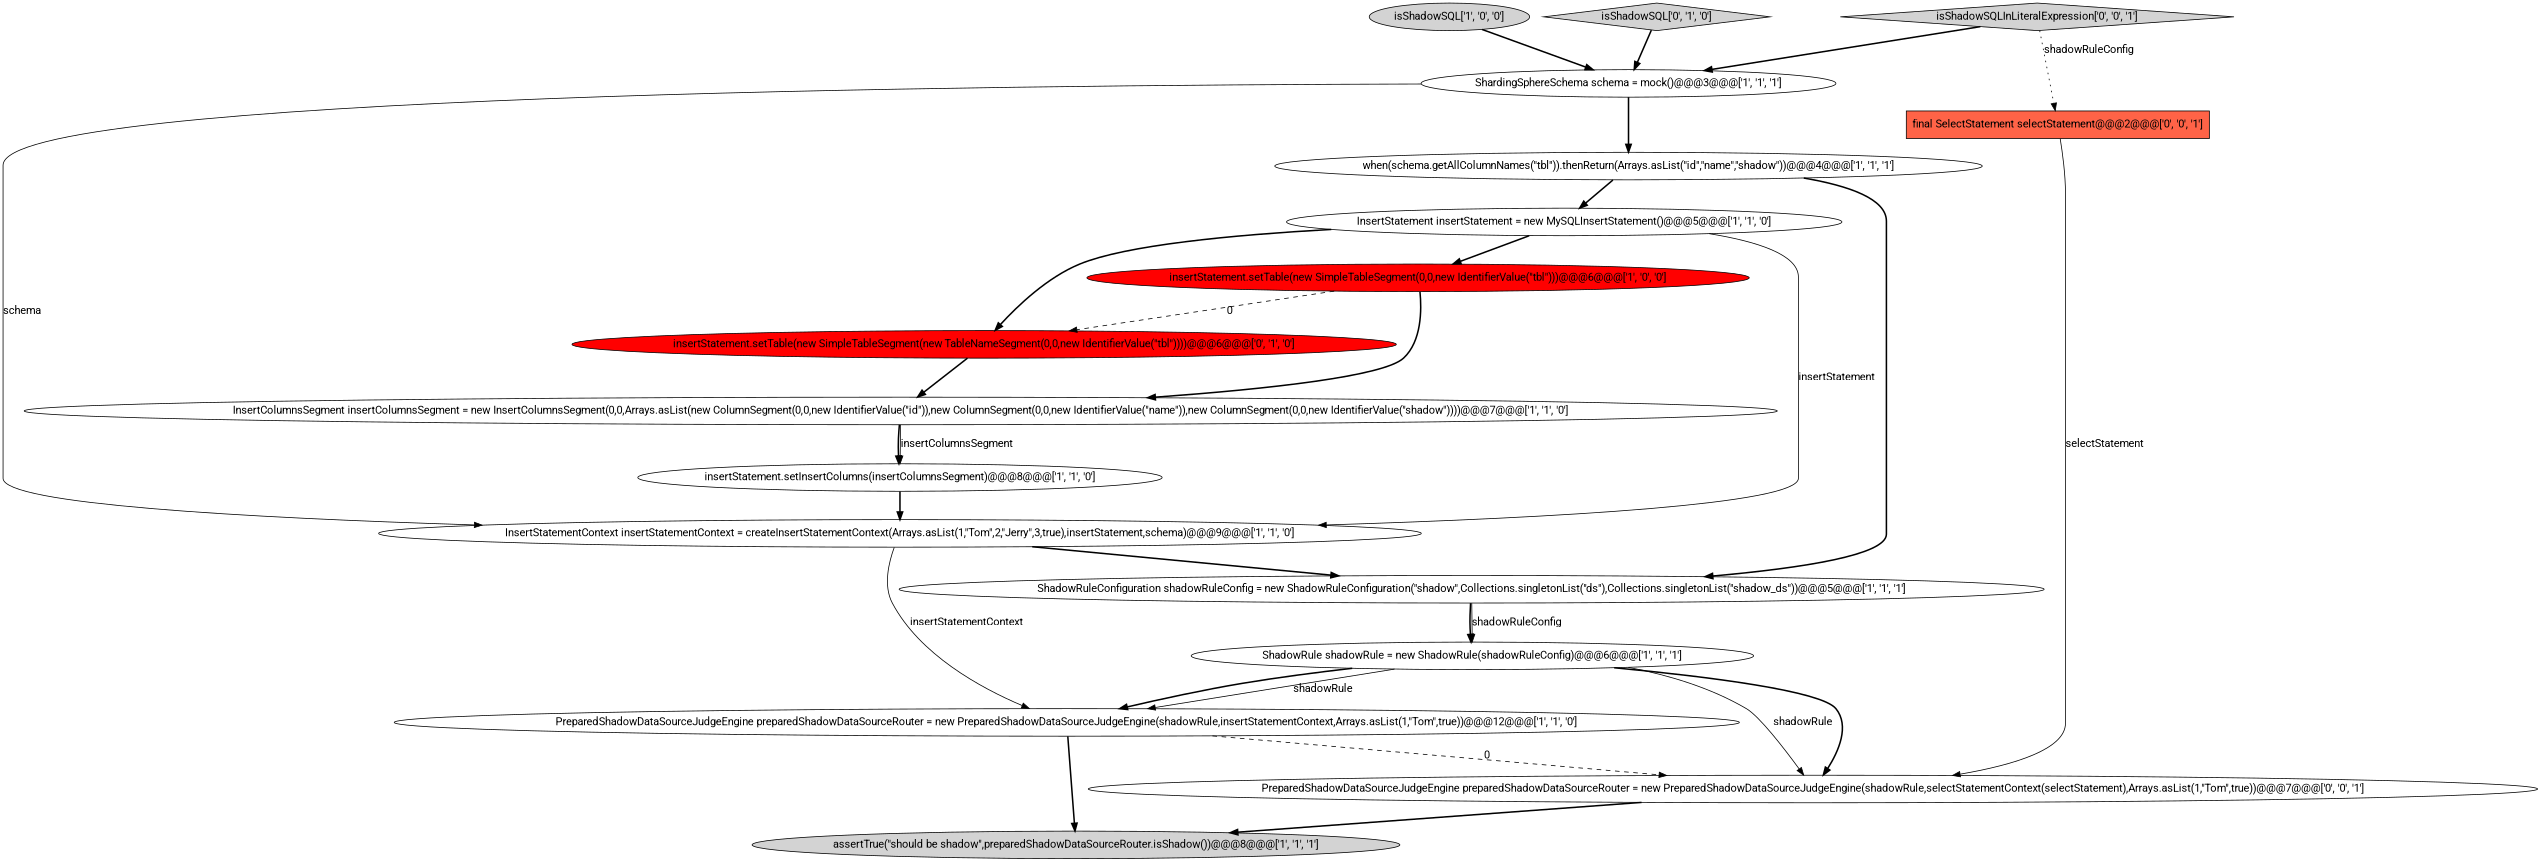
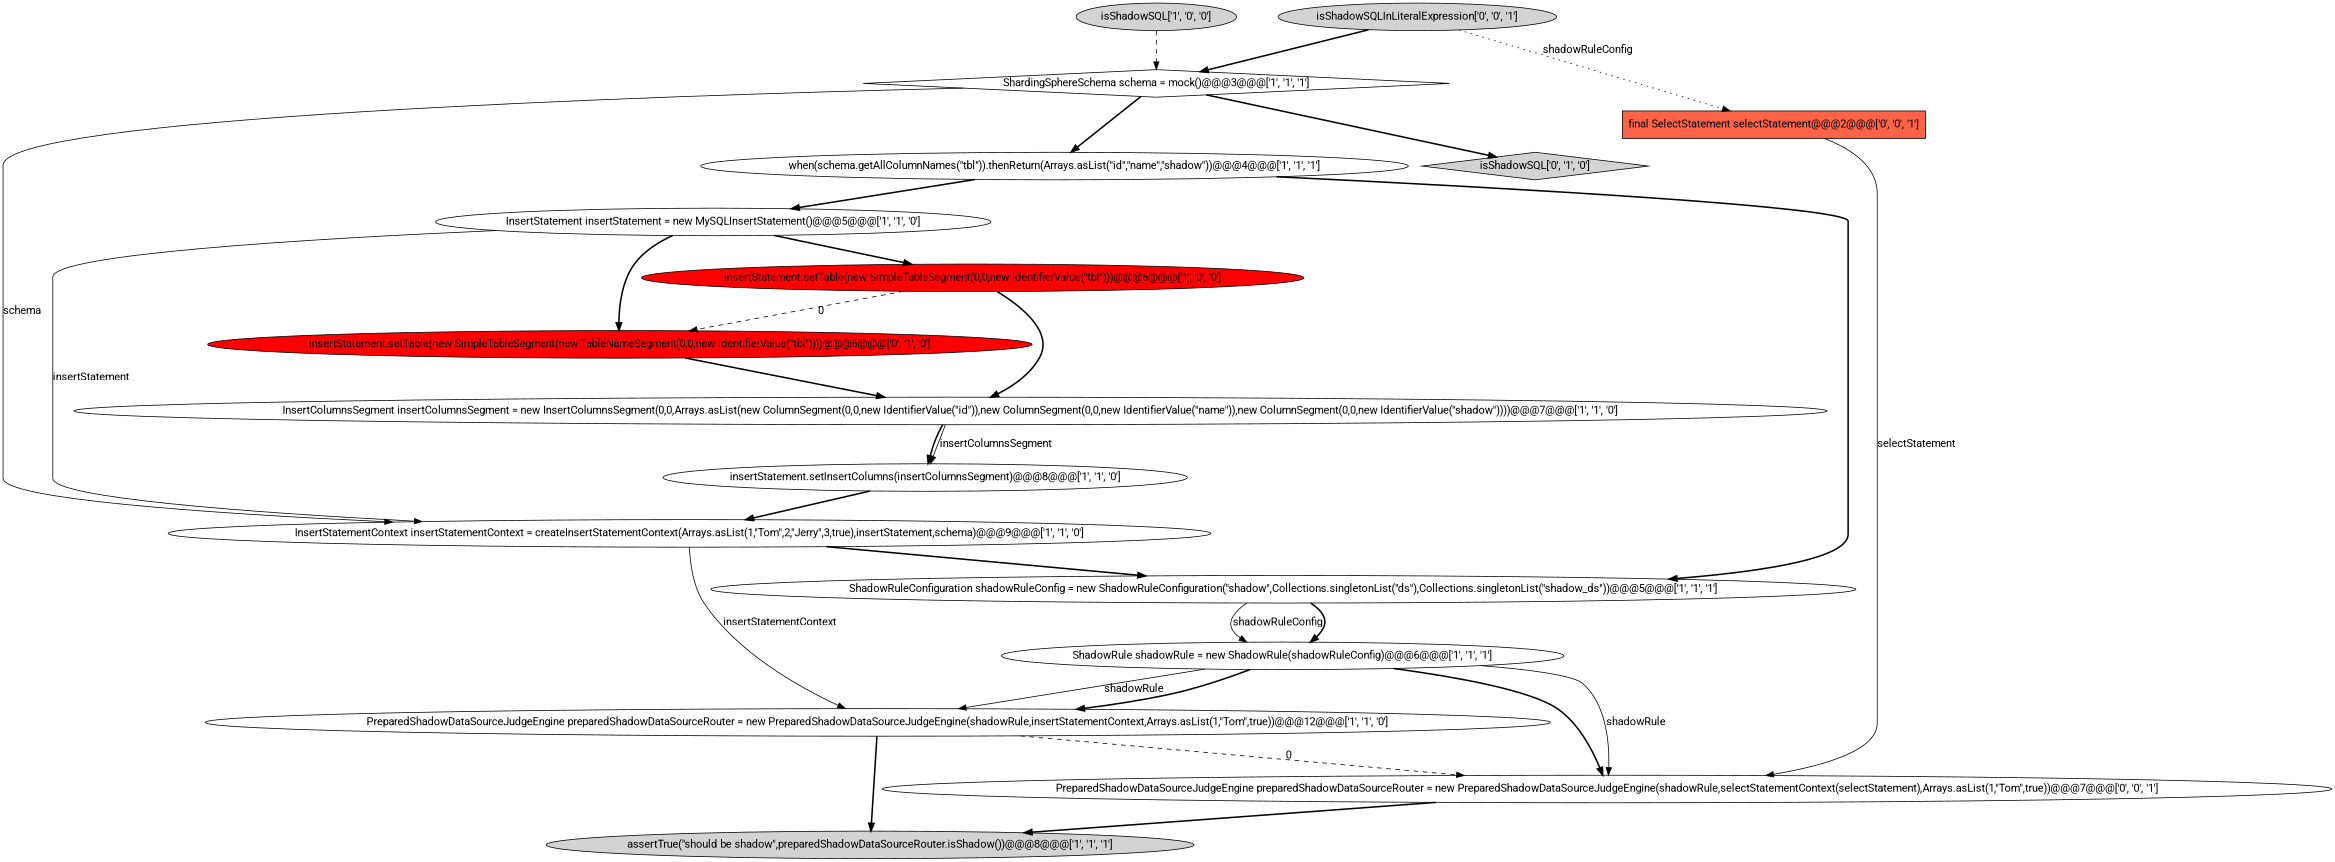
node "isShadowSQLInLiteralExpression['0', '0', '1']": shape diamond -> ellipse
edge "isShadowSQL['0', '1', '0']" -> "ShardingSphereSchema schema = mock()@@@3@@@['1', '1', '1']": reversed
edge "isShadowSQL['1', '0', '0']" -> "ShardingSphereSchema schema = mock()@@@3@@@['1', '1', '1']": style bold -> dashed
node "ShardingSphereSchema schema = mock()@@@3@@@['1', '1', '1']": shape ellipse -> diamond
